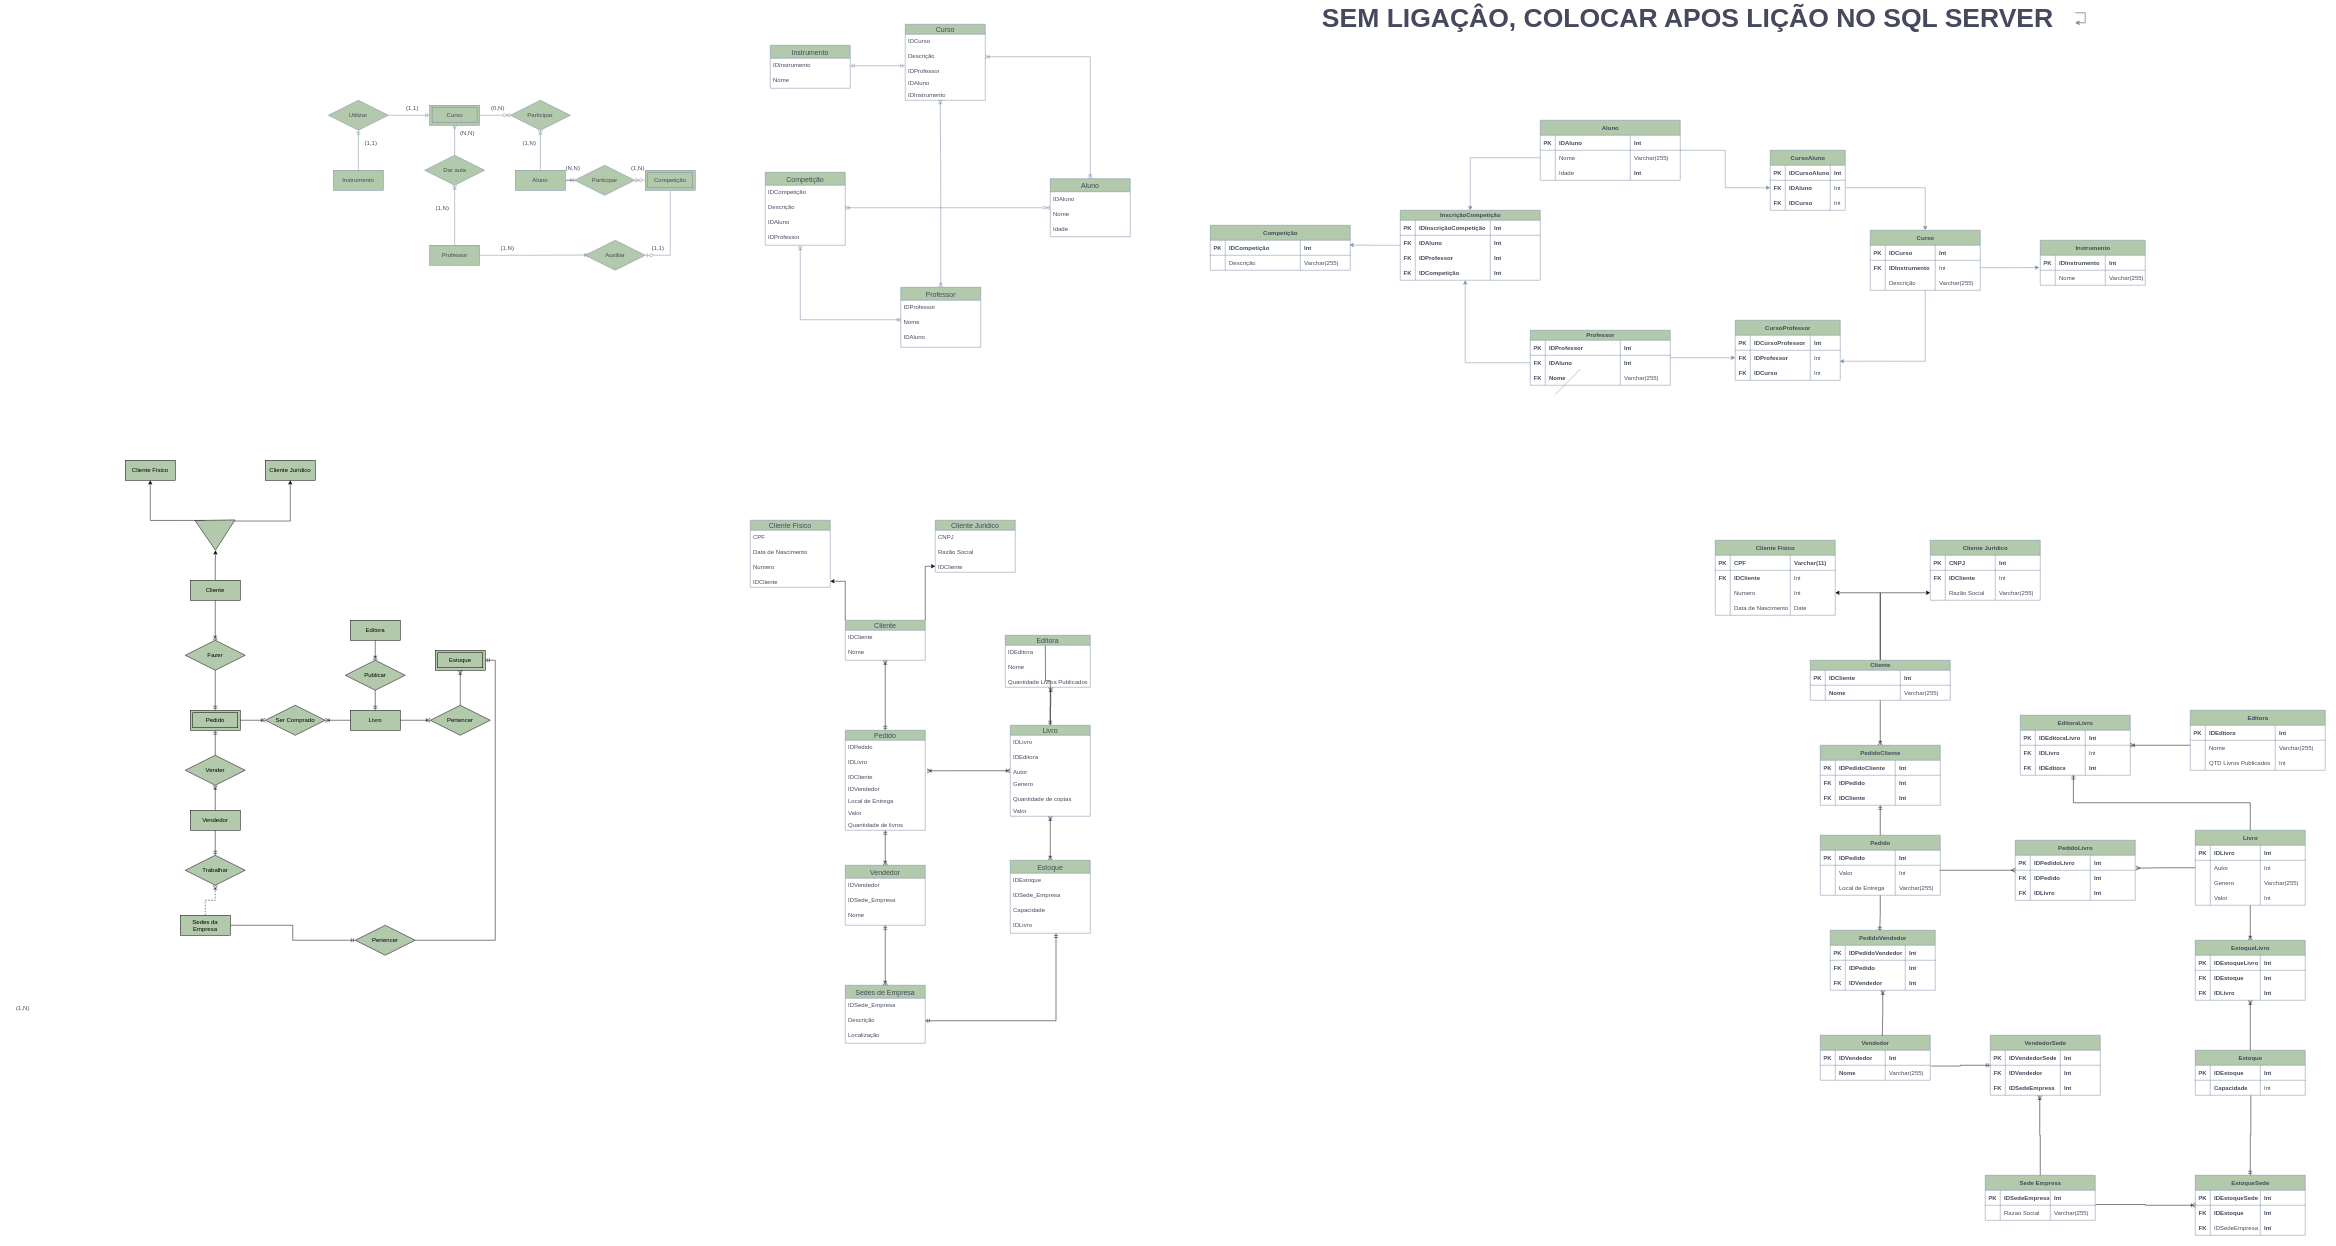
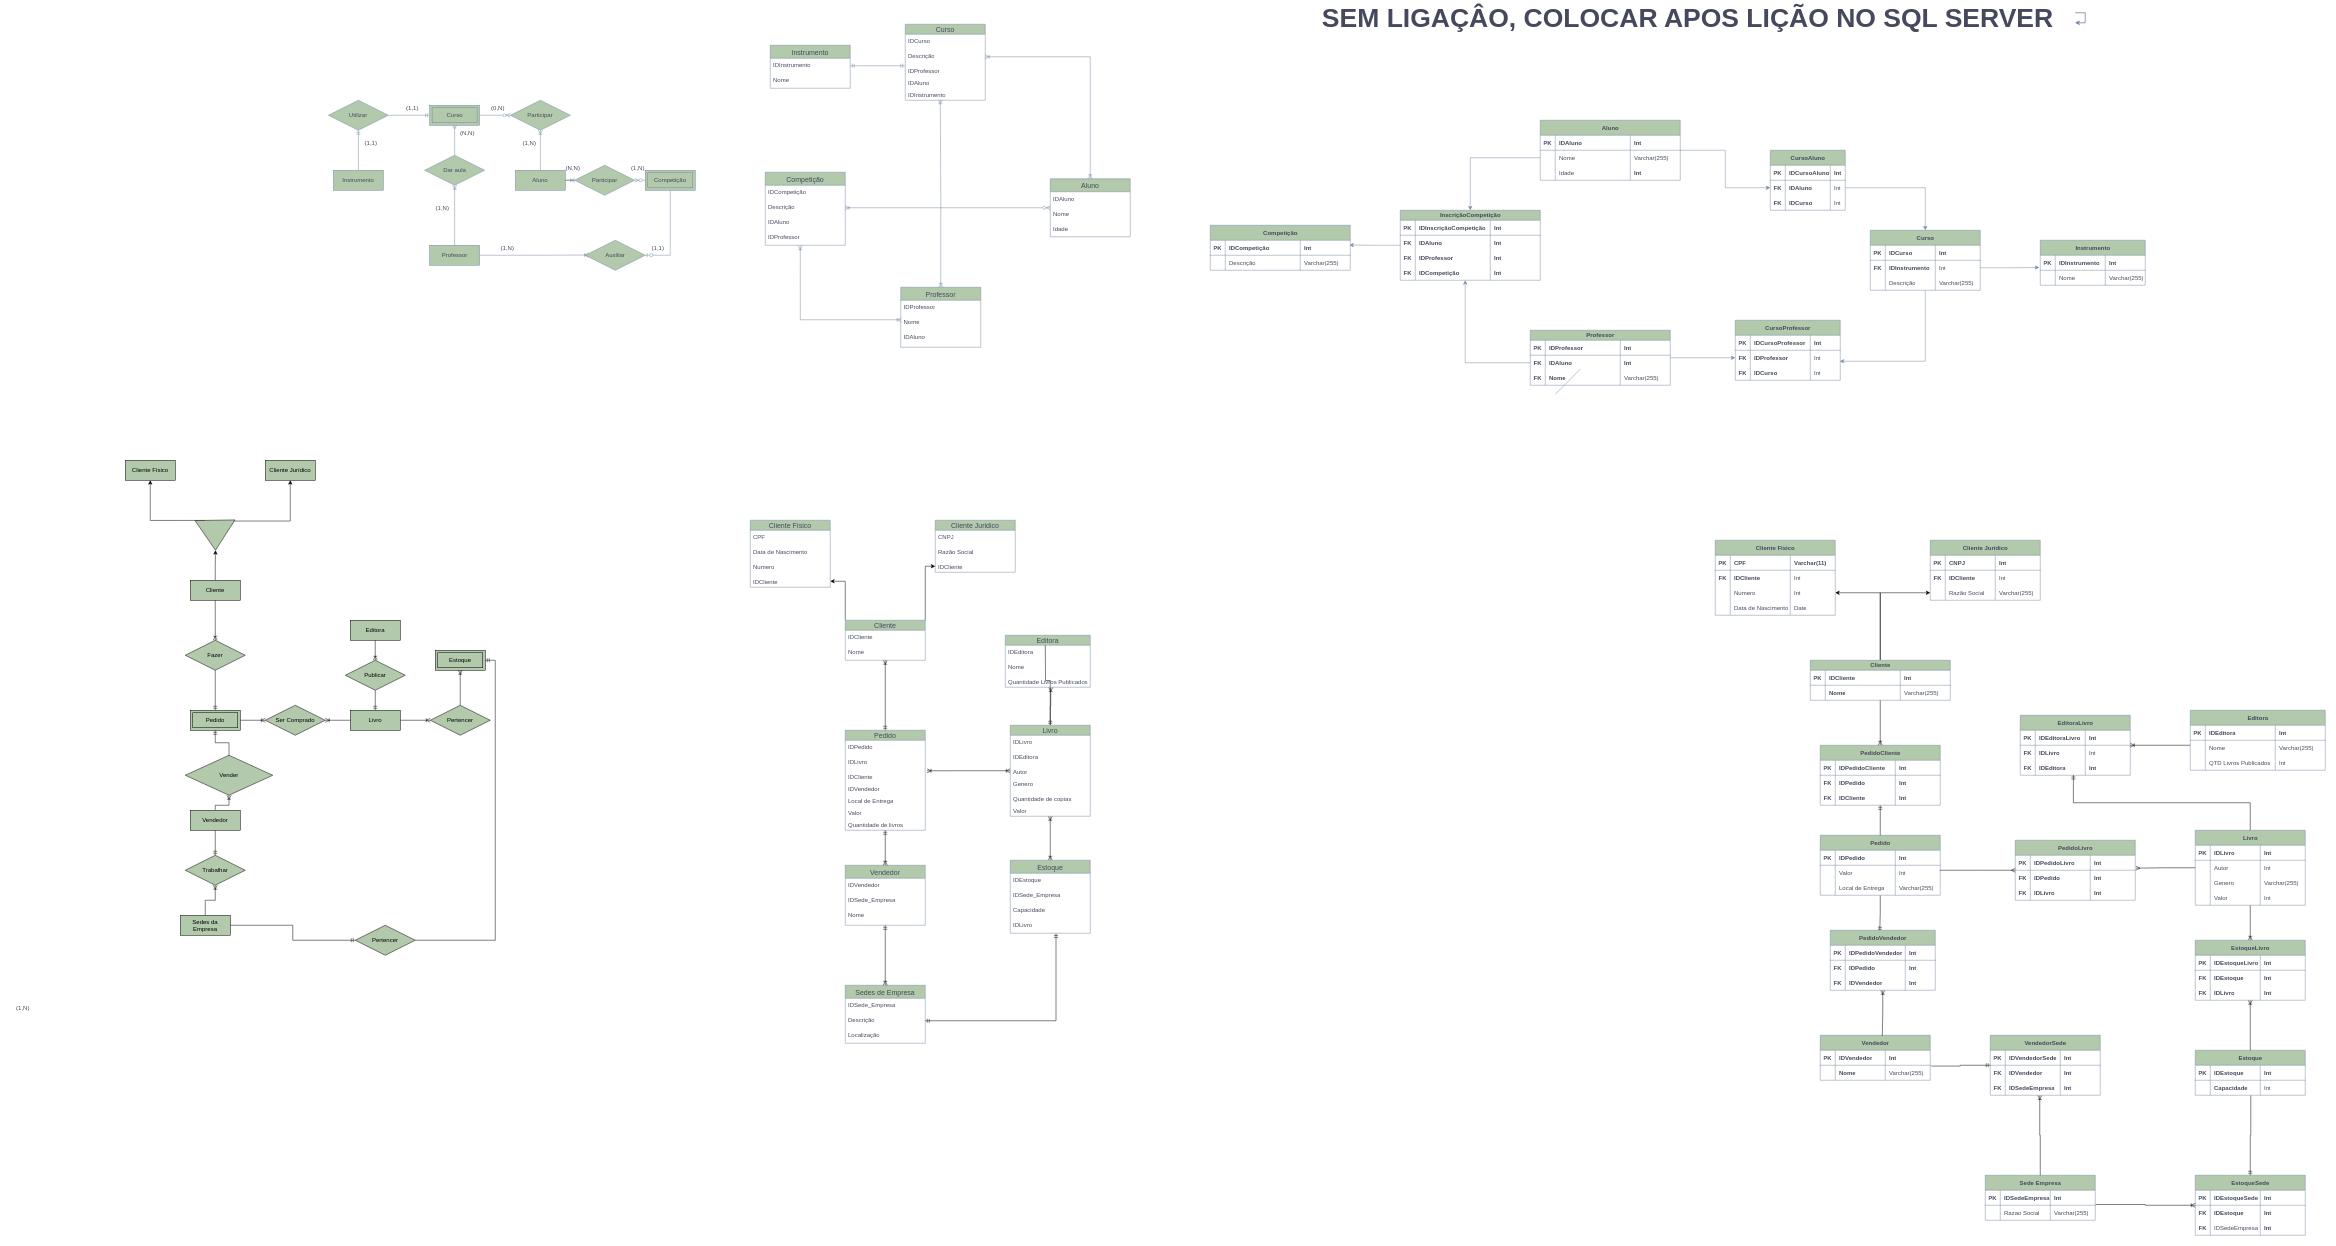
node "Vender": size 60x30 -> 88x40
edge "Sedes da Empresa" -> "Trabalhar": style dashed -> solid
